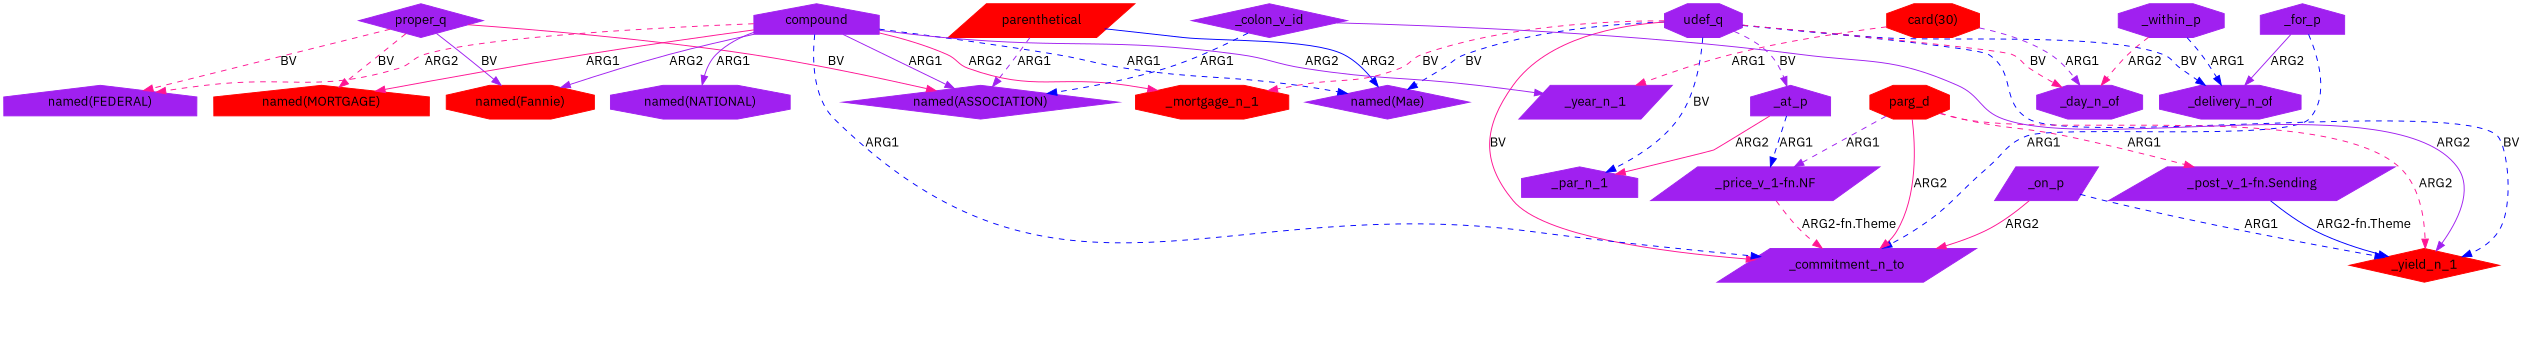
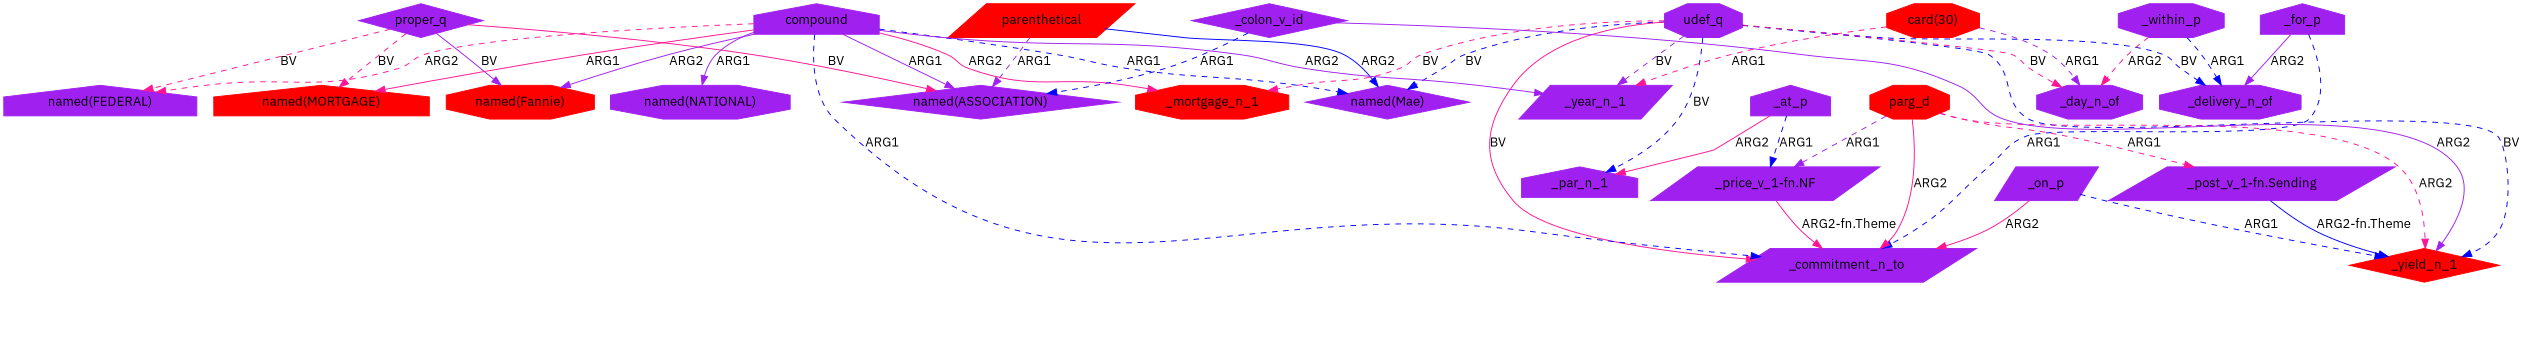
edge "udef_q" -> "_at_p": now "udef_q" -> "_year_n_1"
edge "_price_v_1-fn.NF" -> "_commitment_n_to": style dashed -> solid
